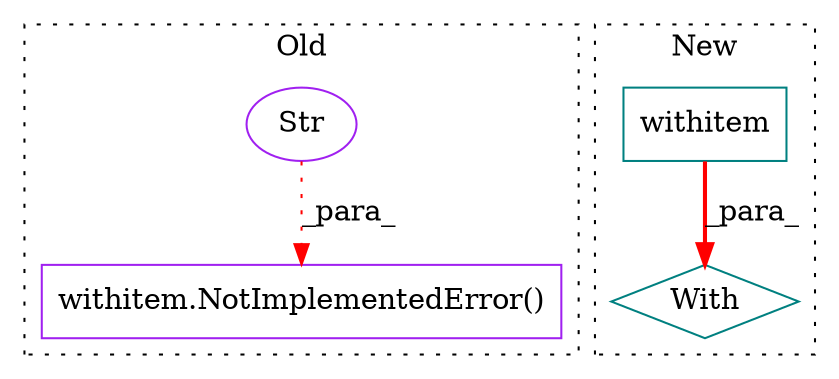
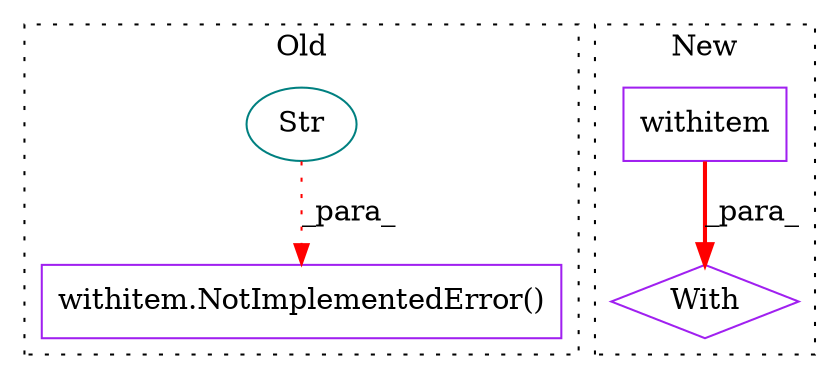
node "Str": color purple -> teal
node "withitem": color teal -> purple
node "With": color teal -> purple
